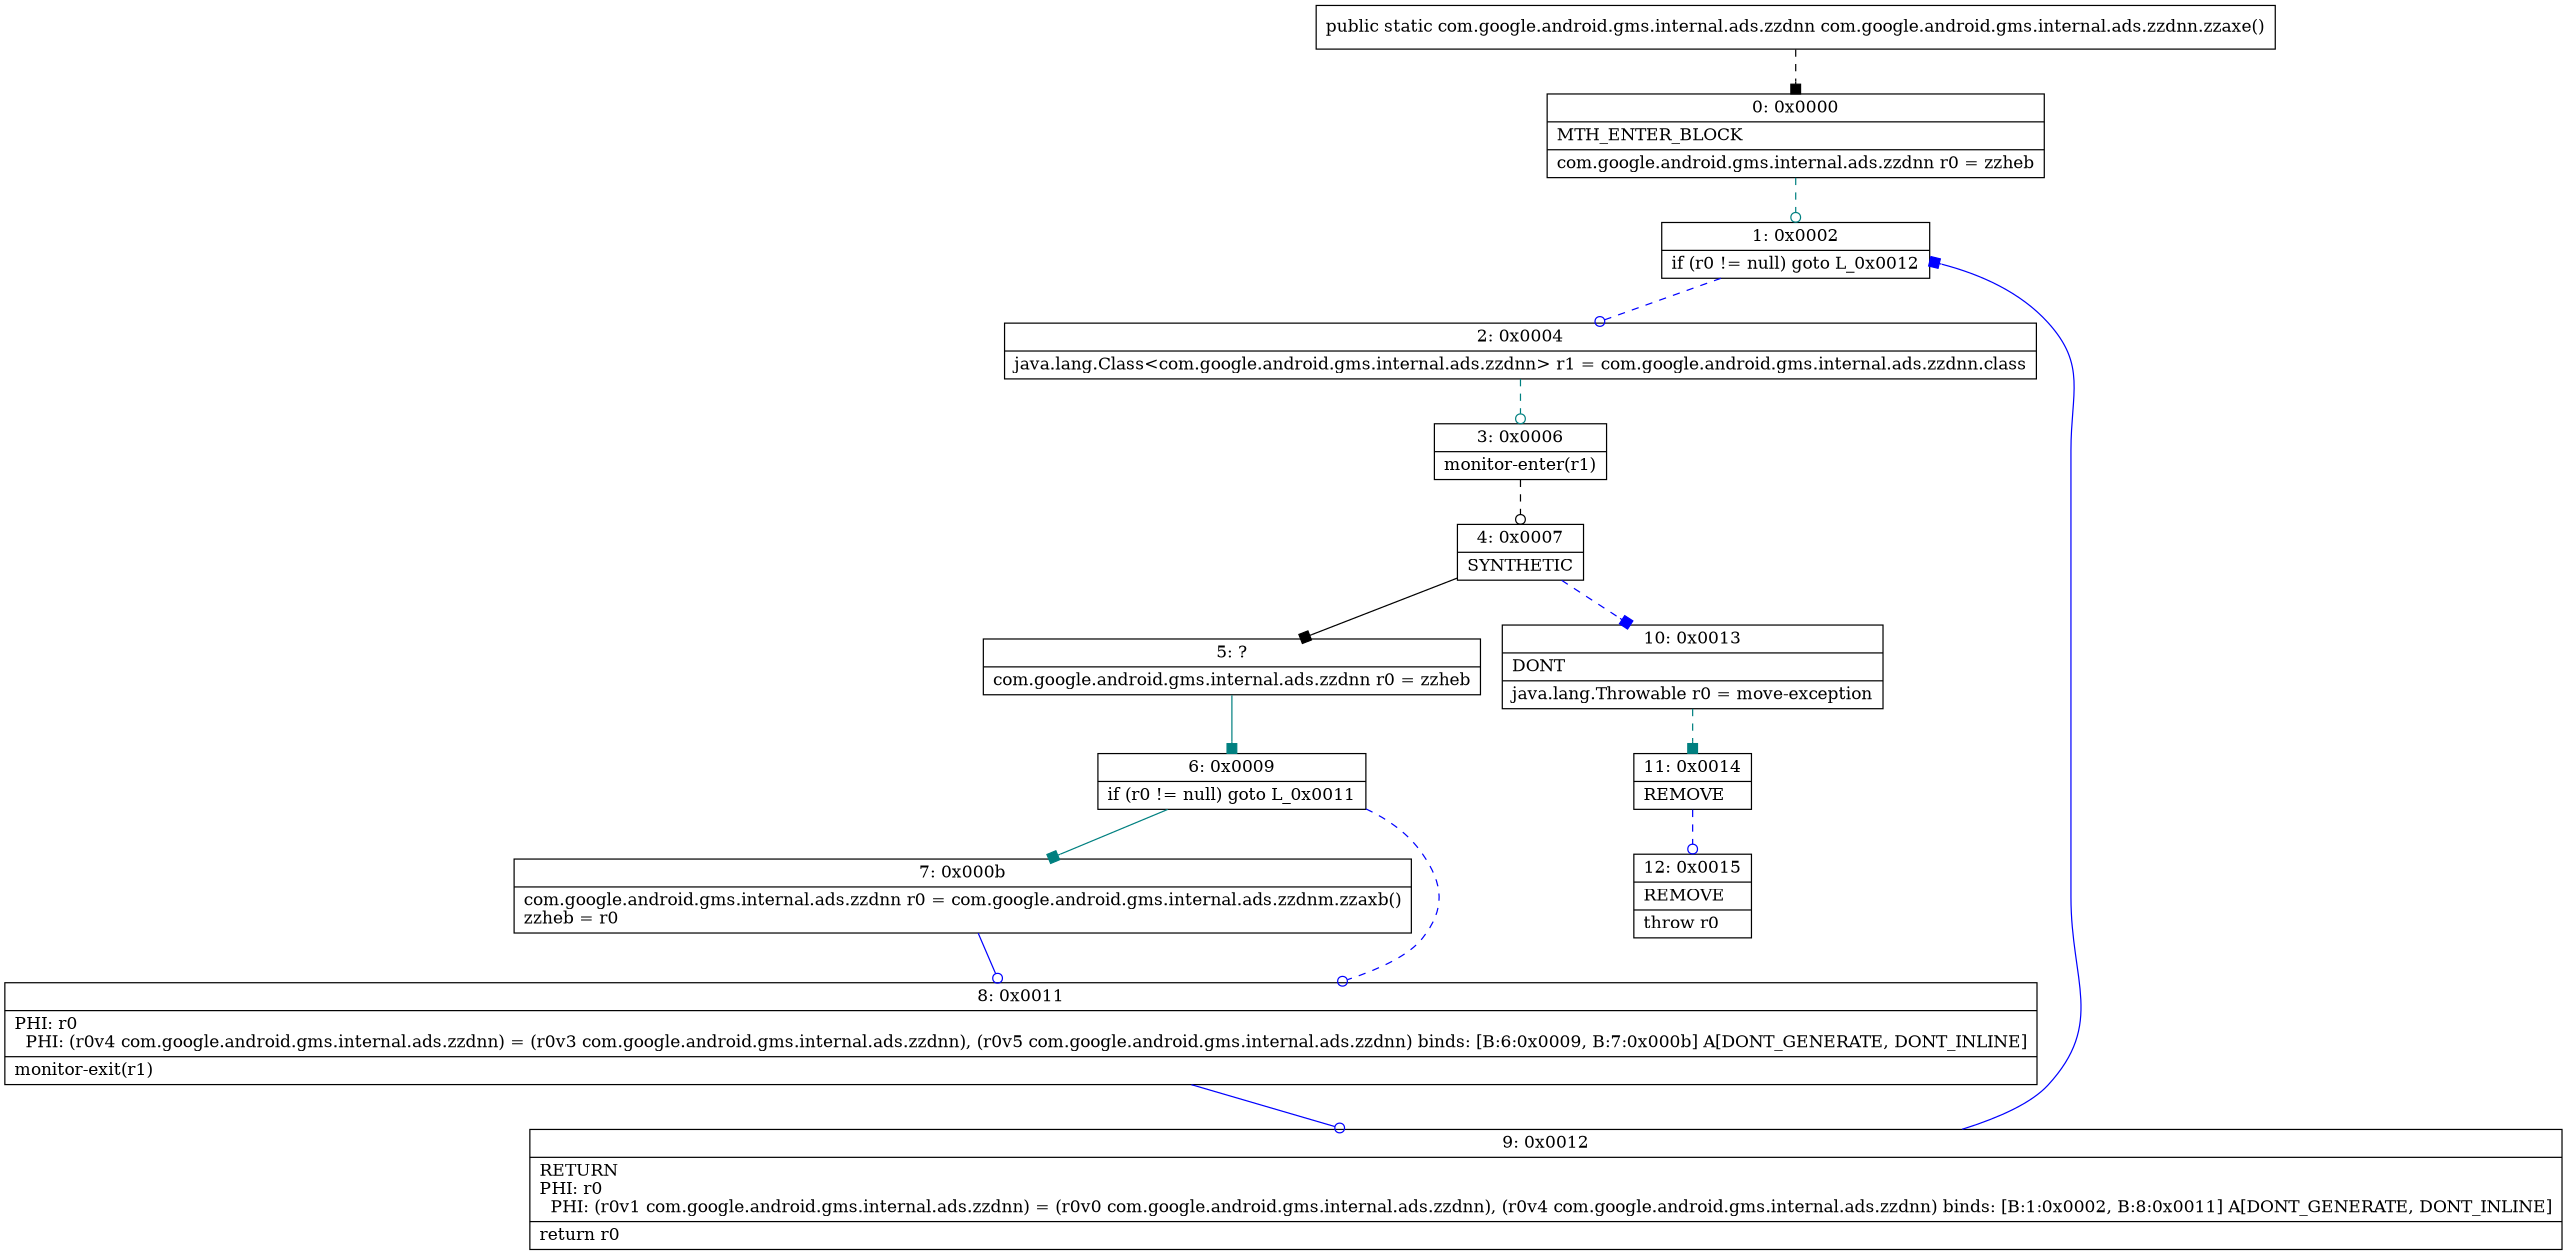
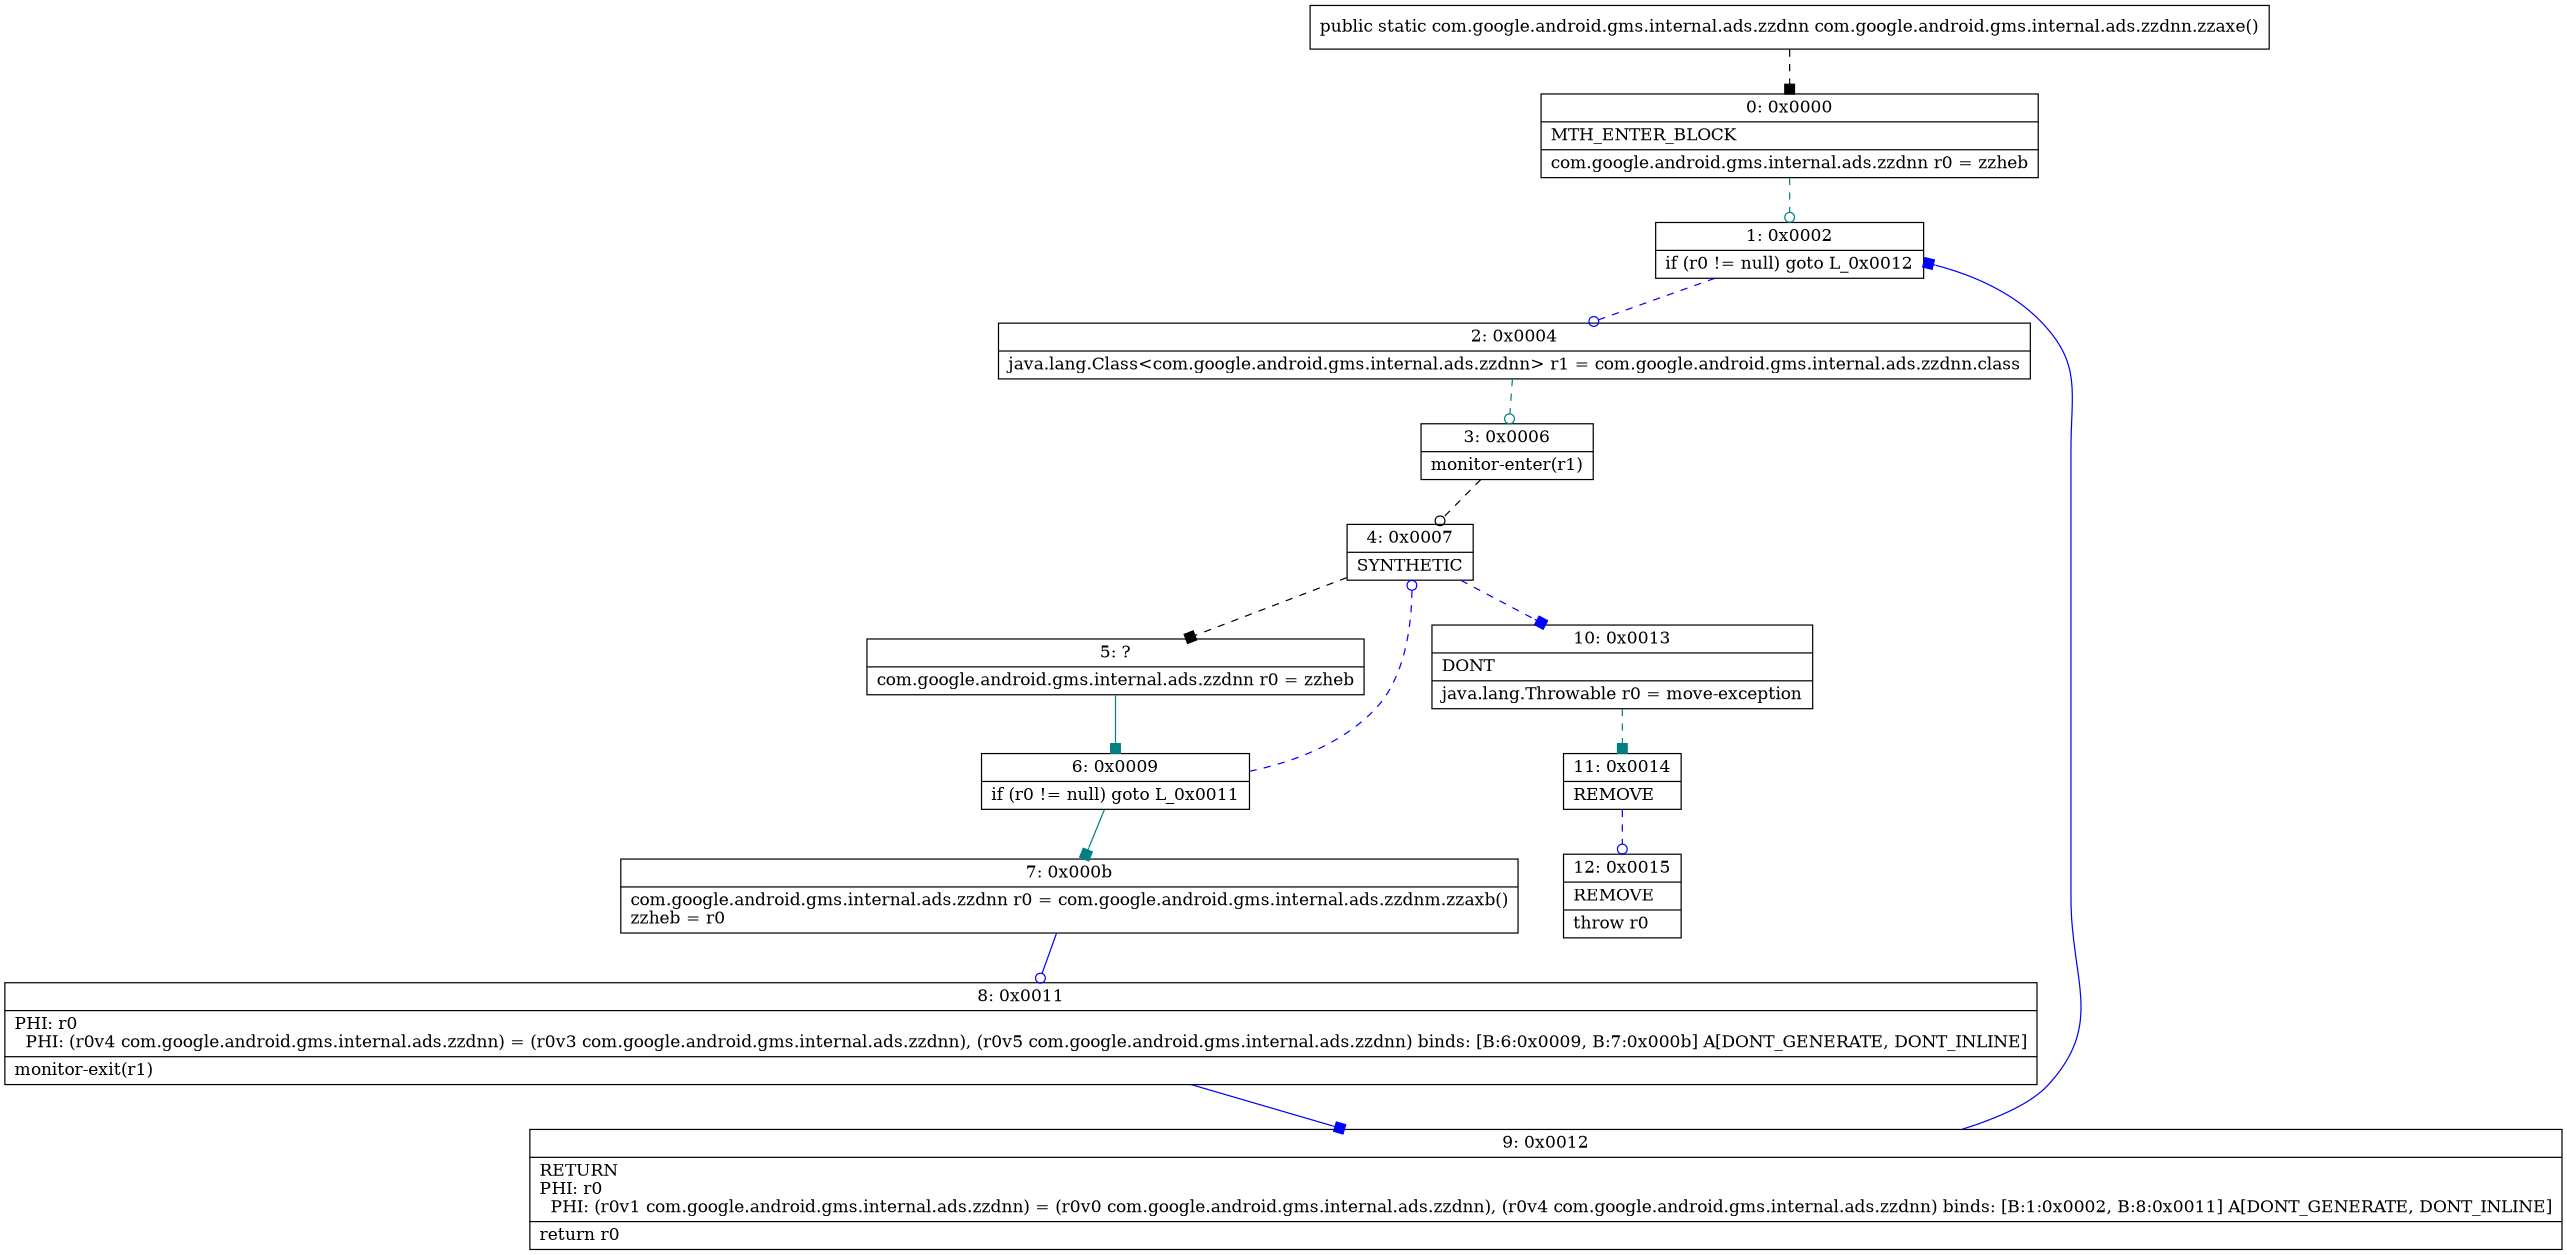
edge "4: 0x0007" -> "5: ?": style solid -> dashed
edge "6: 0x0009" -> "8: 0x0011": now "6: 0x0009" -> "4: 0x0007"
edge "8: 0x0011" -> "9: 0x0012": arrowhead odot -> box
